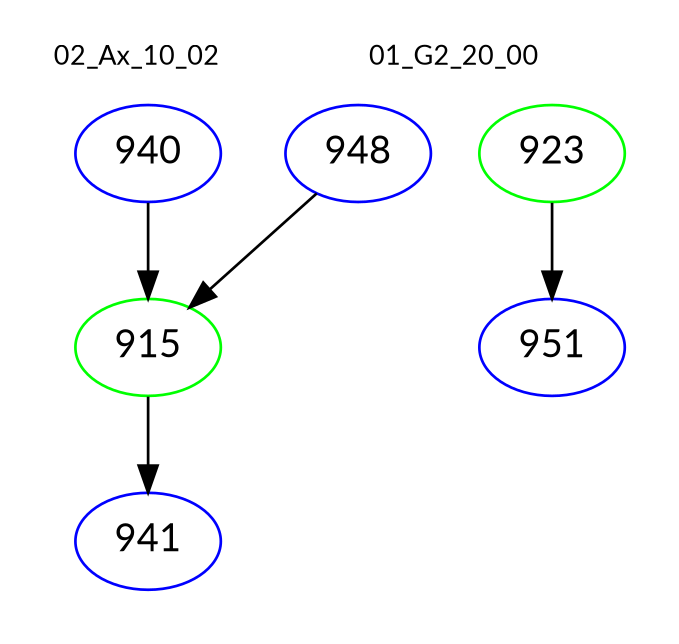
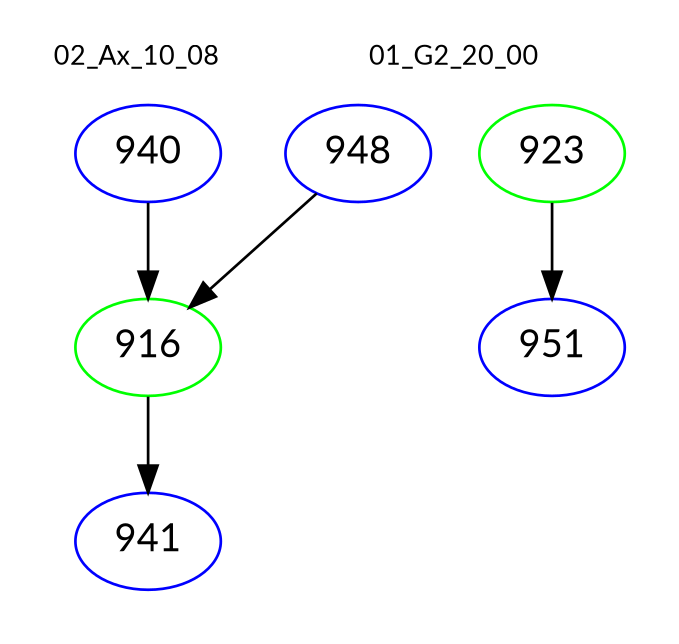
cluster "02_Ax_10_02": label "02_Ax_10_02" -> "02_Ax_10_08"
node "915": label "915" -> "916"
